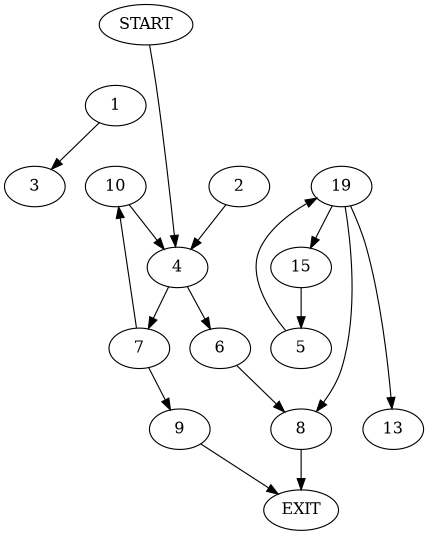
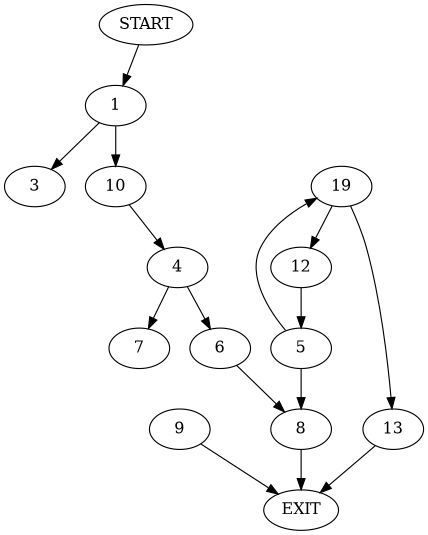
edge "START" -> "4": now "START" -> "1"
node "2": removed
node "15": label "15" -> "12"
edge "7" -> "10": now "1" -> "10"
edge "19" -> "8": now "5" -> "8"
edge "7" -> "9": removed
edge "13" -> "EXIT": added
